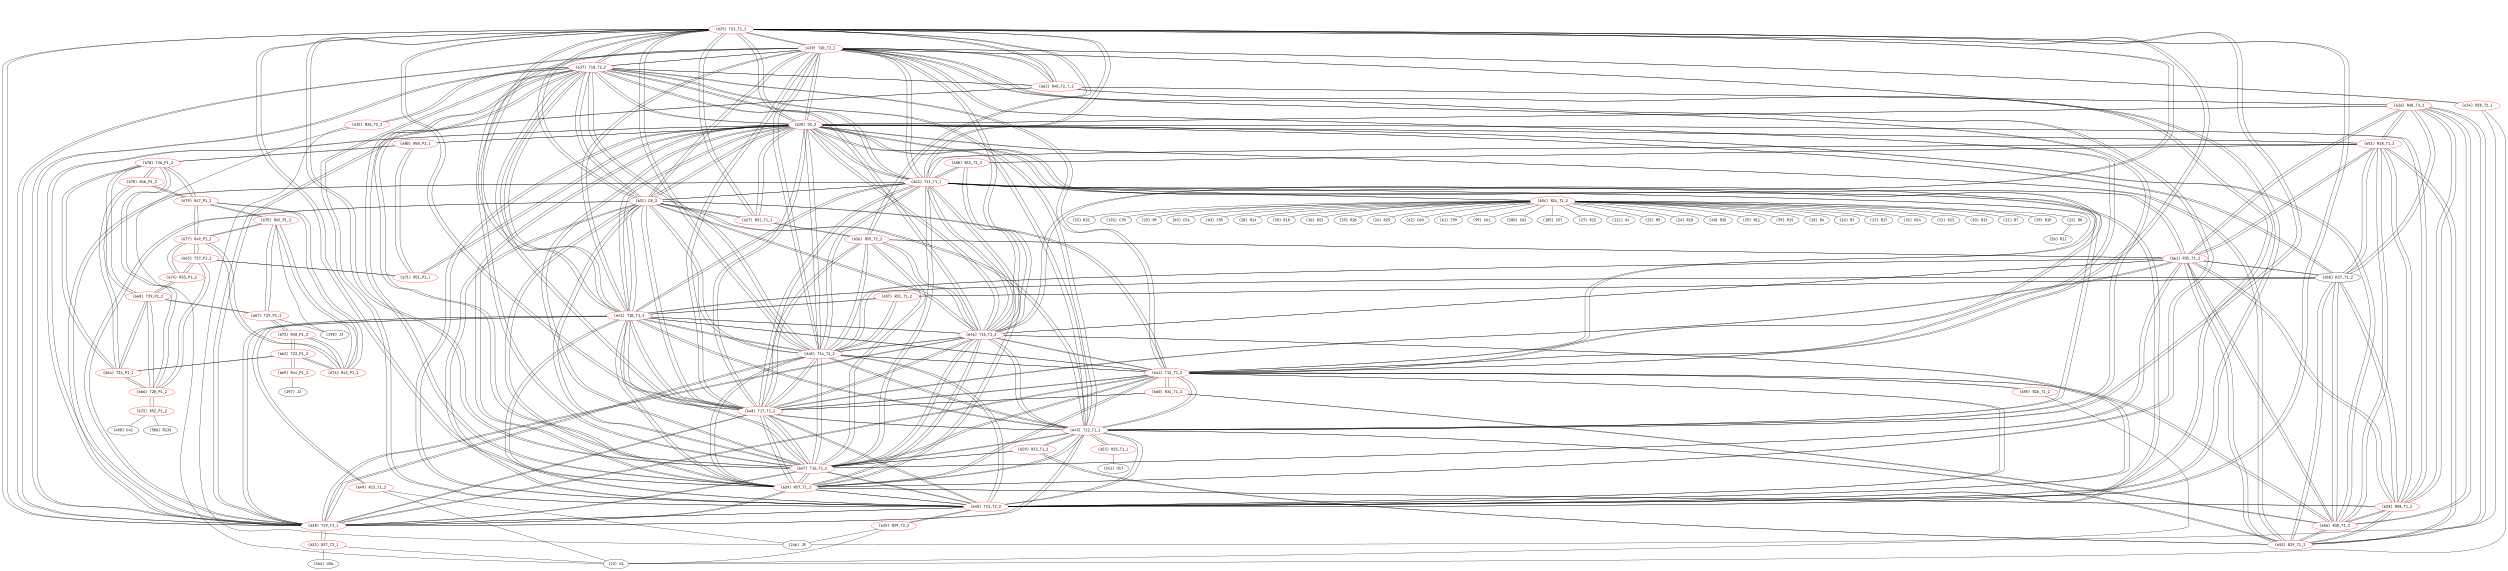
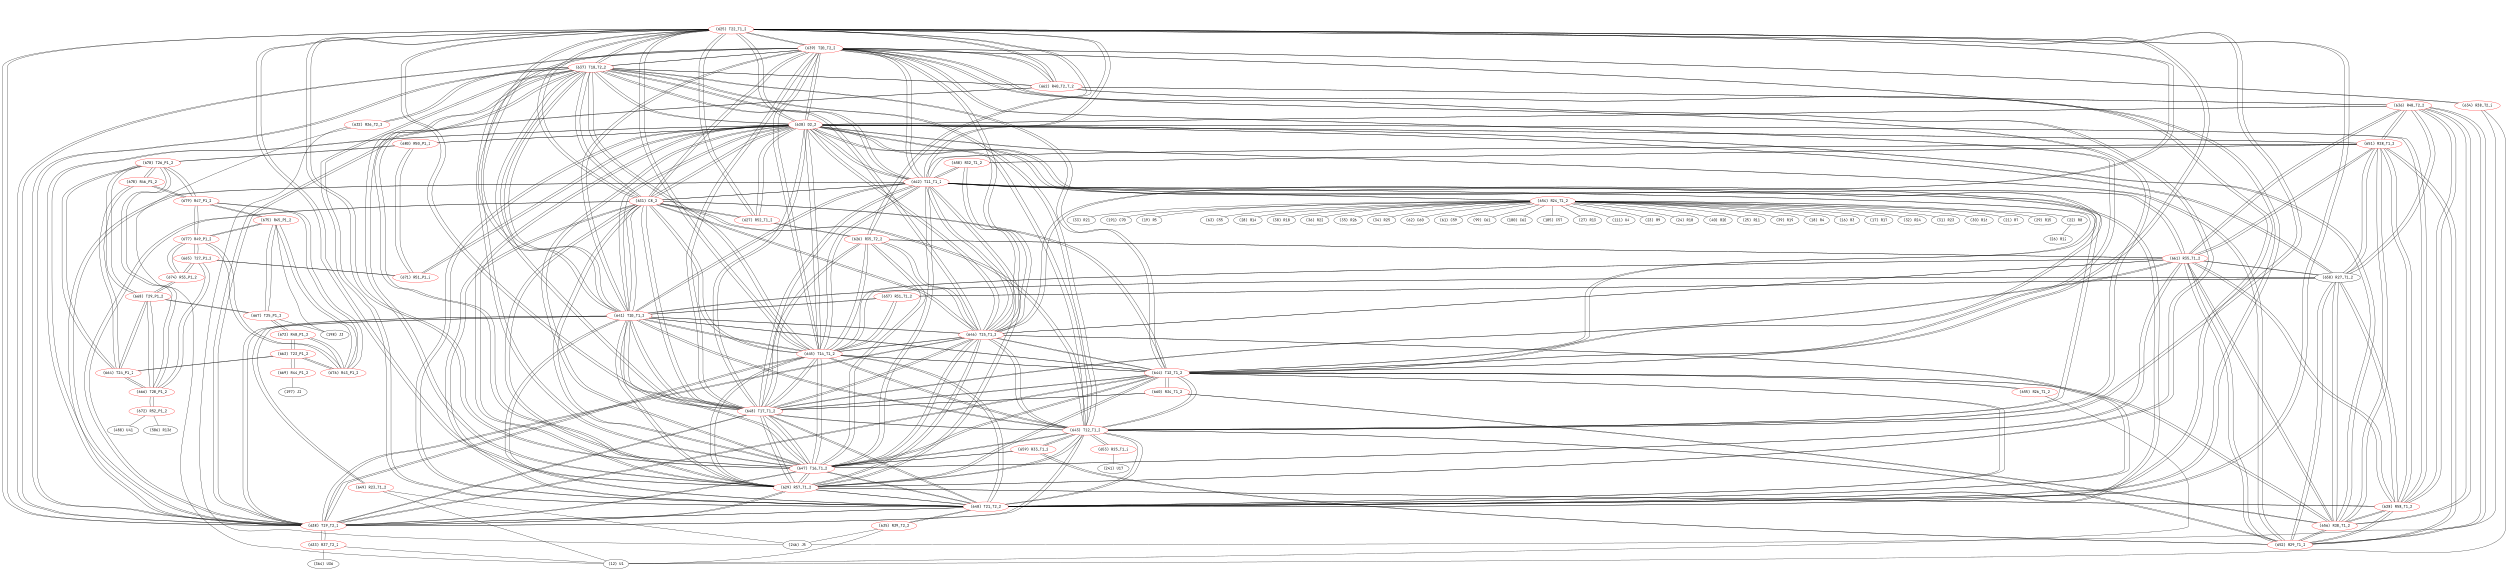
node "(65) C56": removed
